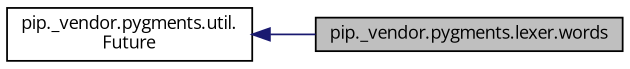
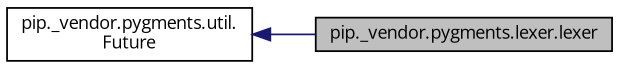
node "pip._vendor.pygments.lexer.words": label "pip._vendor.pygments.lexer.words" -> "pip._vendor.pygments.lexer.lexer"
